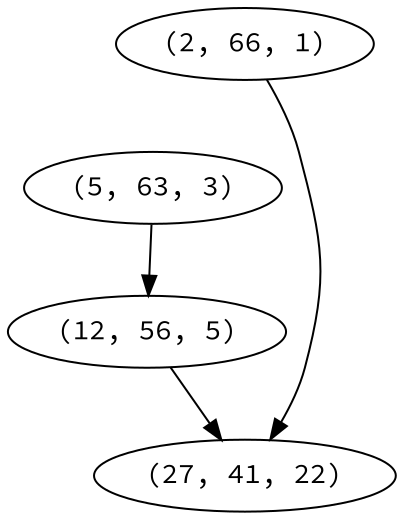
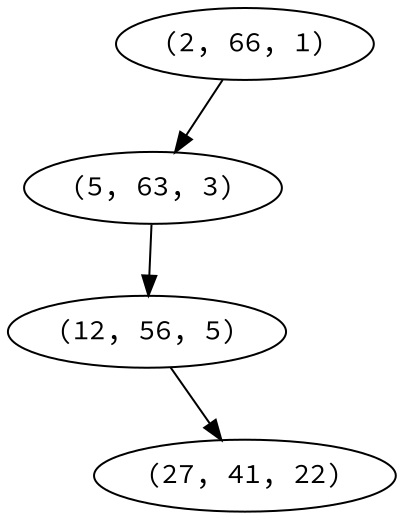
edge "(2, 66, 1)" -> "(27, 41, 22)": now "(2, 66, 1)" -> "(5, 63, 3)"
